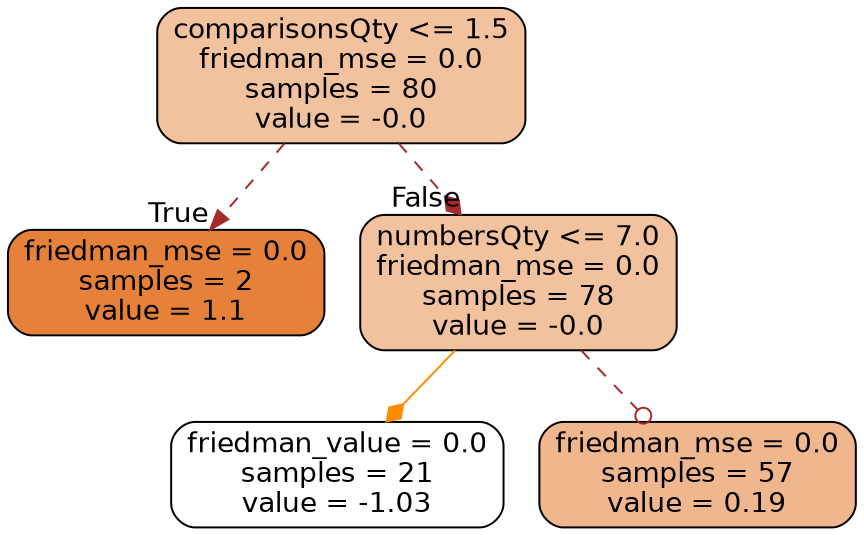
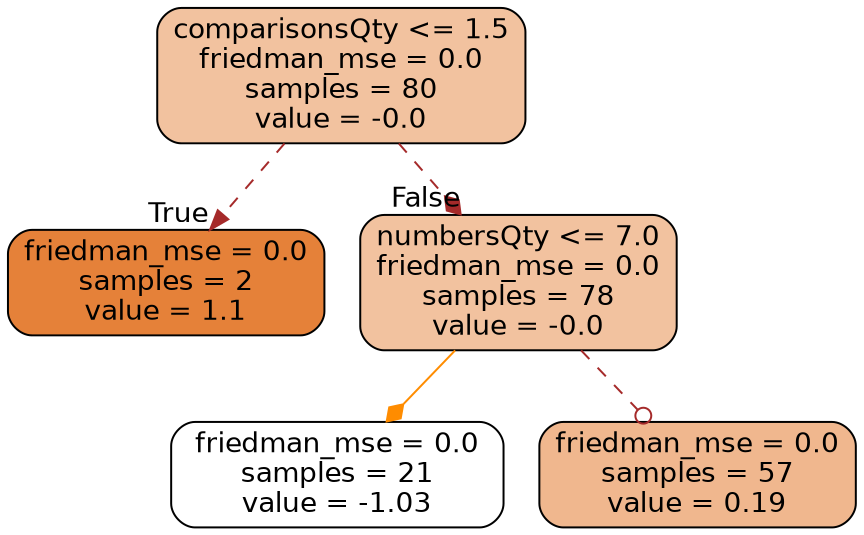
node "friedman_value = 0.0 samples = 21 value = -1.03": label "friedman_value = 0.0 samples = 21 value = -1.03" -> "friedman_mse = 0.0 samples = 21 value = -1.03"
